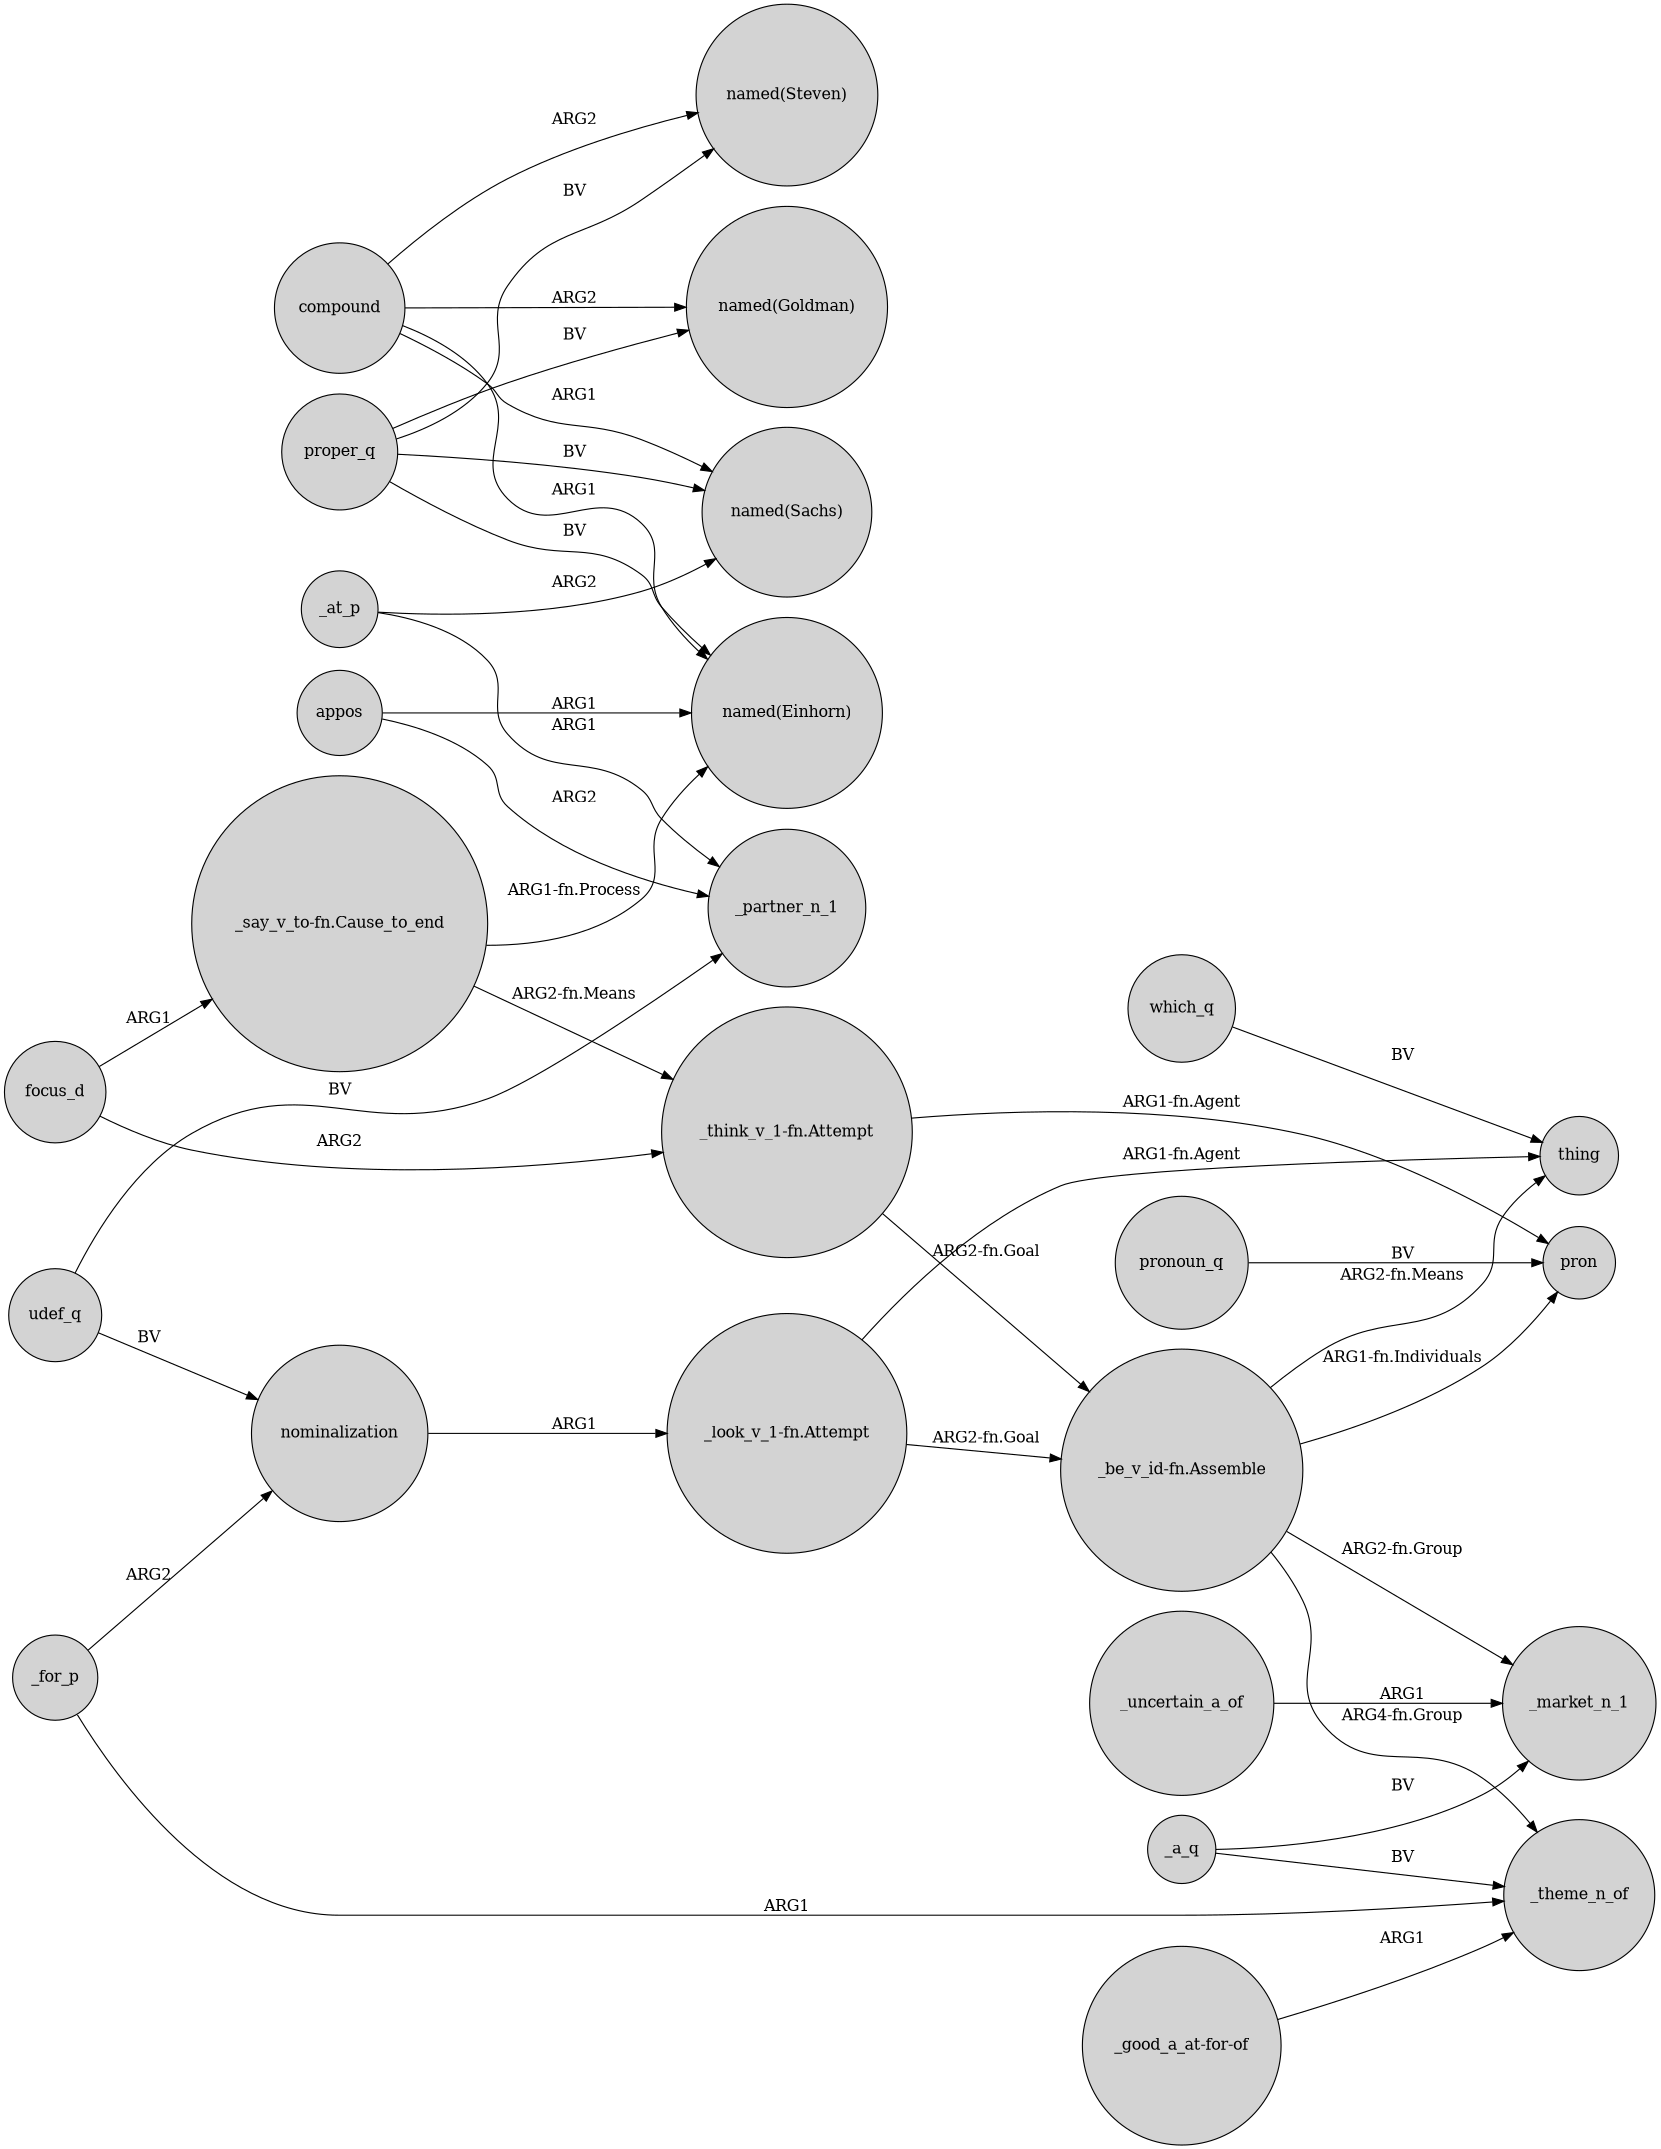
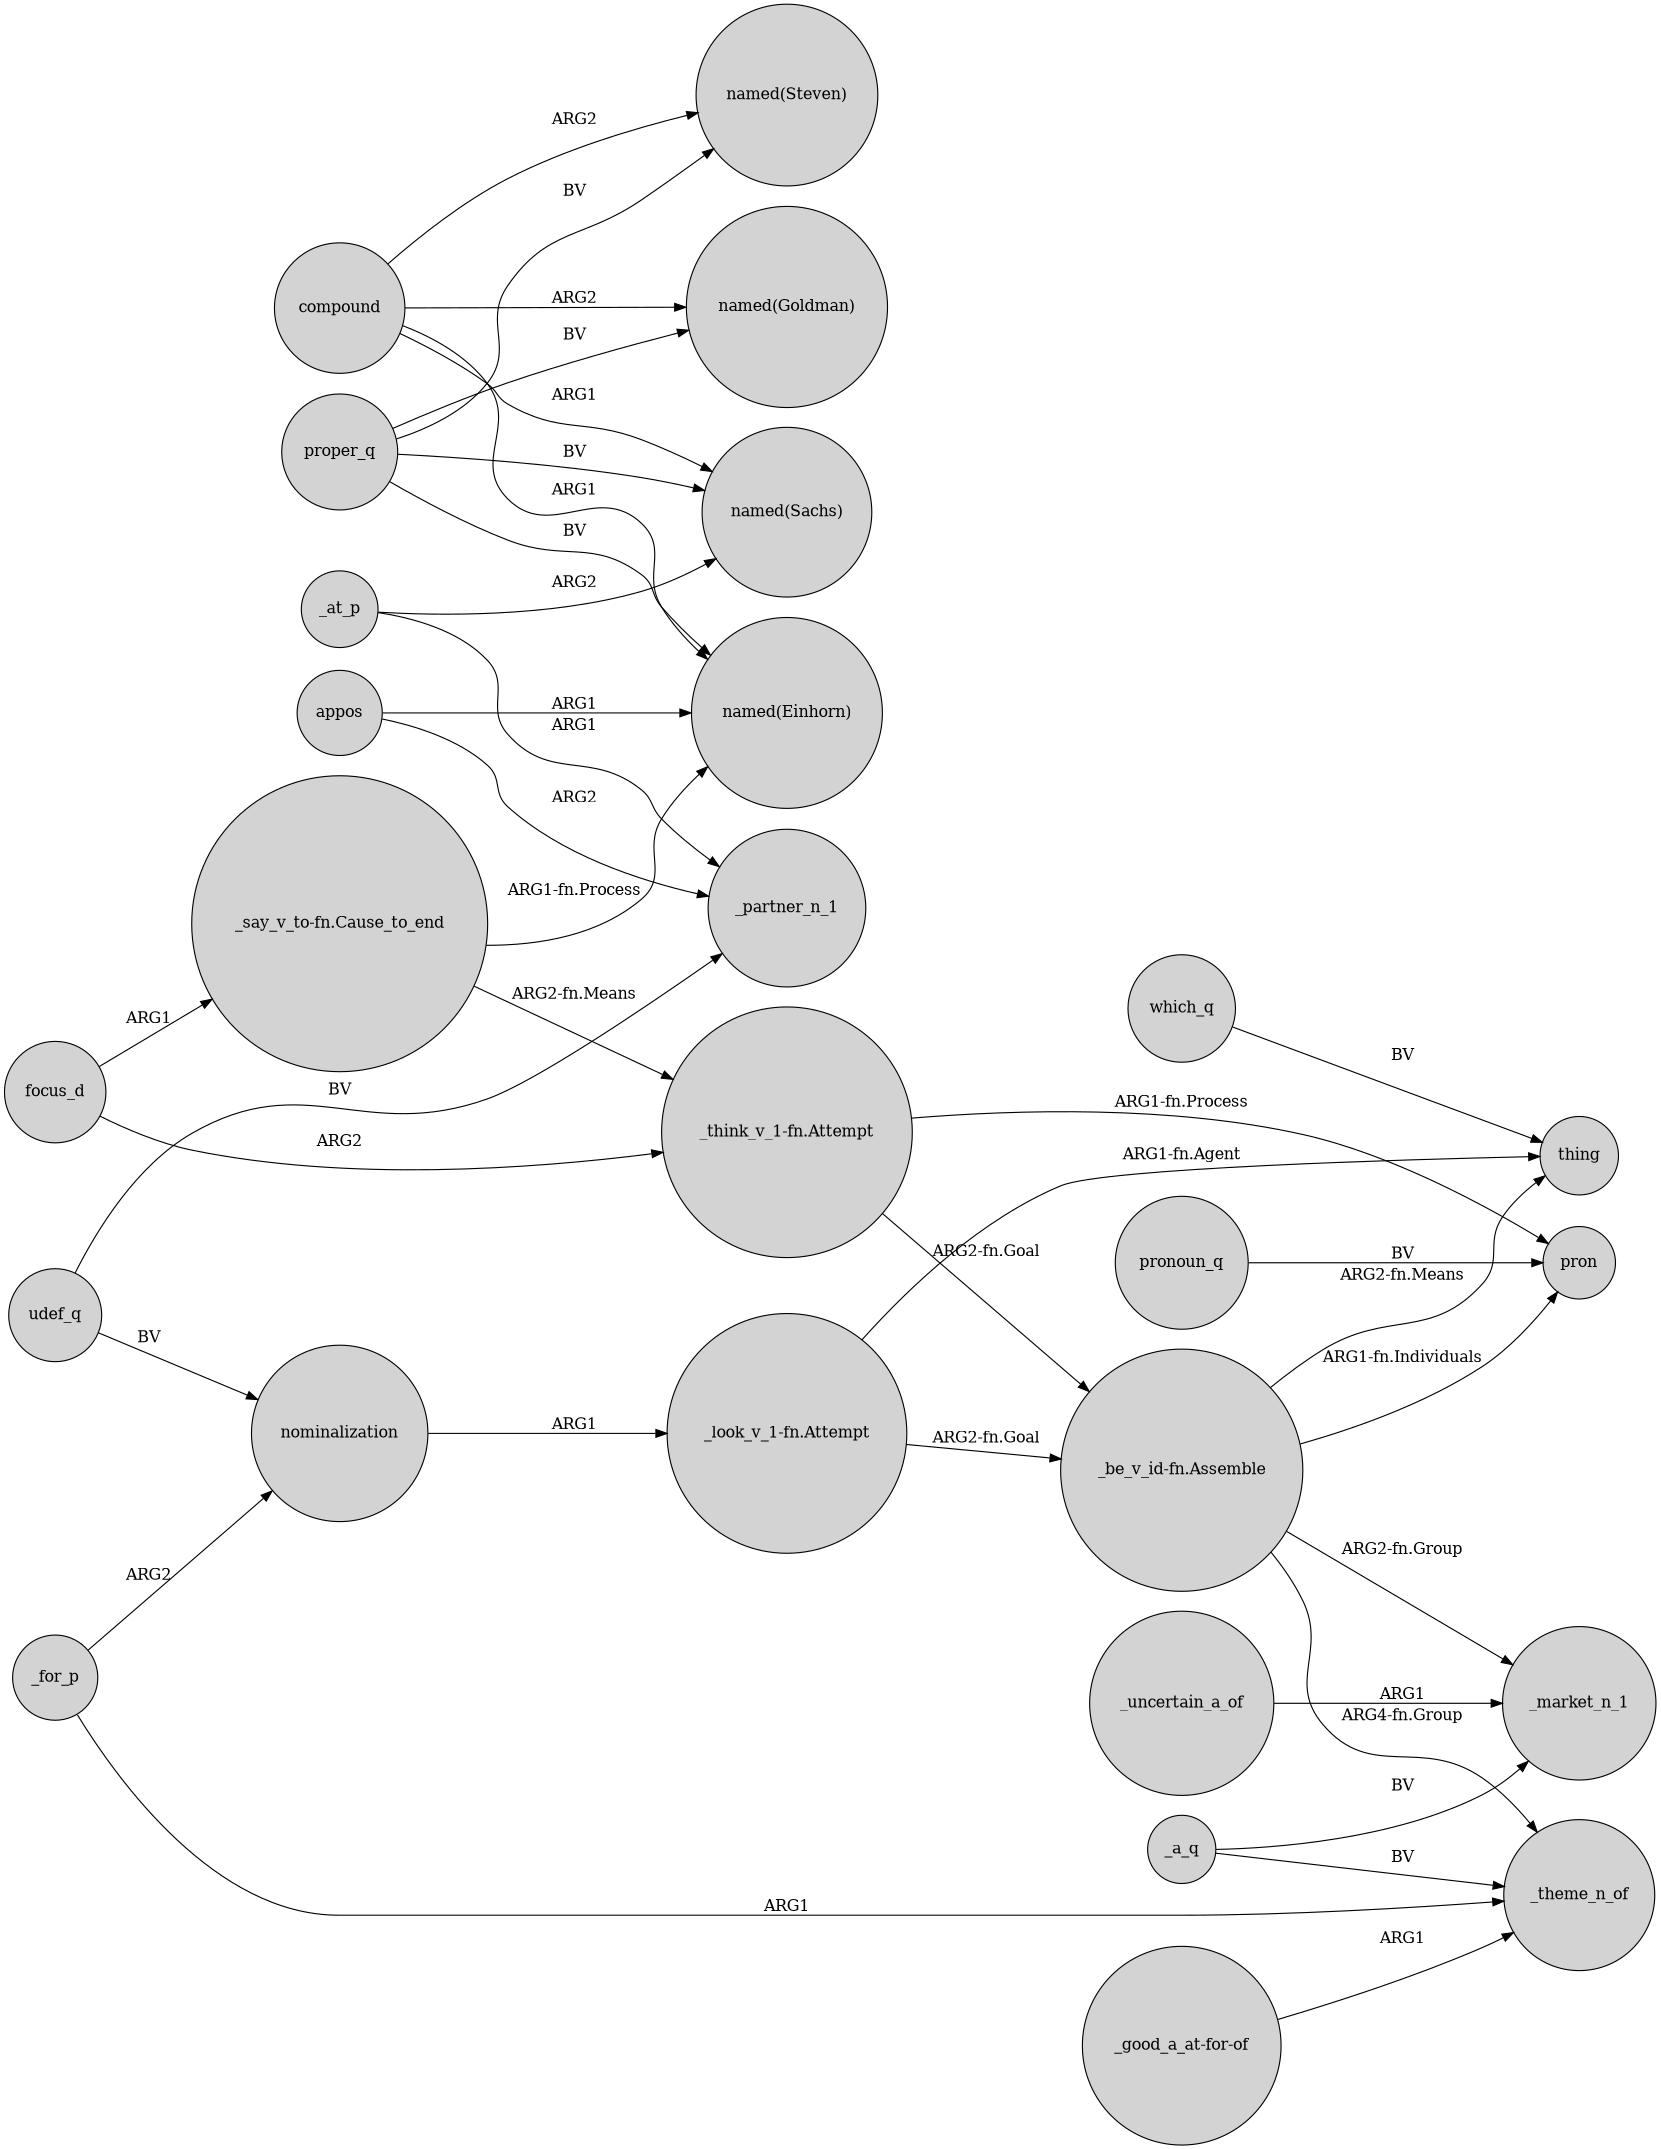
edge "_think_v_1-fn.Attempt" -> "pron": label "ARG1-fn.Agent" -> "ARG1-fn.Process"
